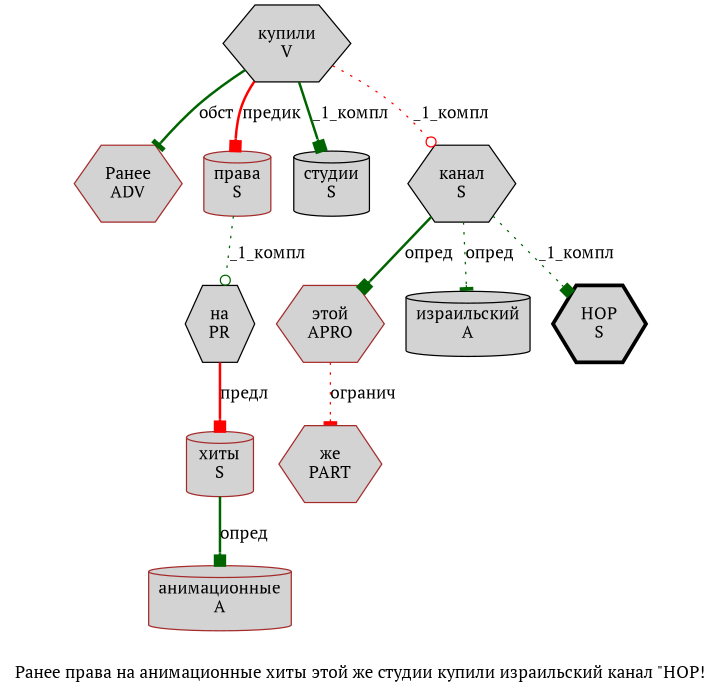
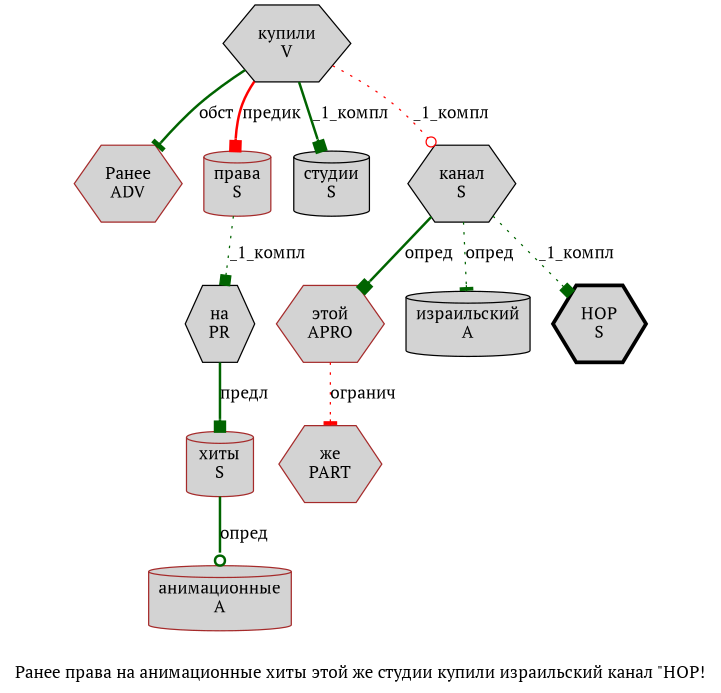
edge "права S" -> "на PR": arrowhead odot -> box
edge "на PR" -> "хиты S": color red -> darkgreen
edge "хиты S" -> "анимационные A": arrowhead box -> odot
